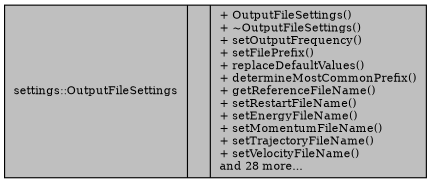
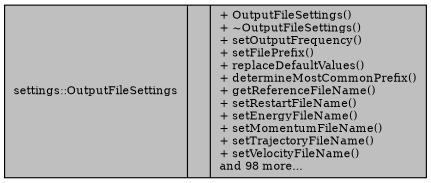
node "settings::OutputFileSettings": text "and 28 more..." -> "and 98 more..."
